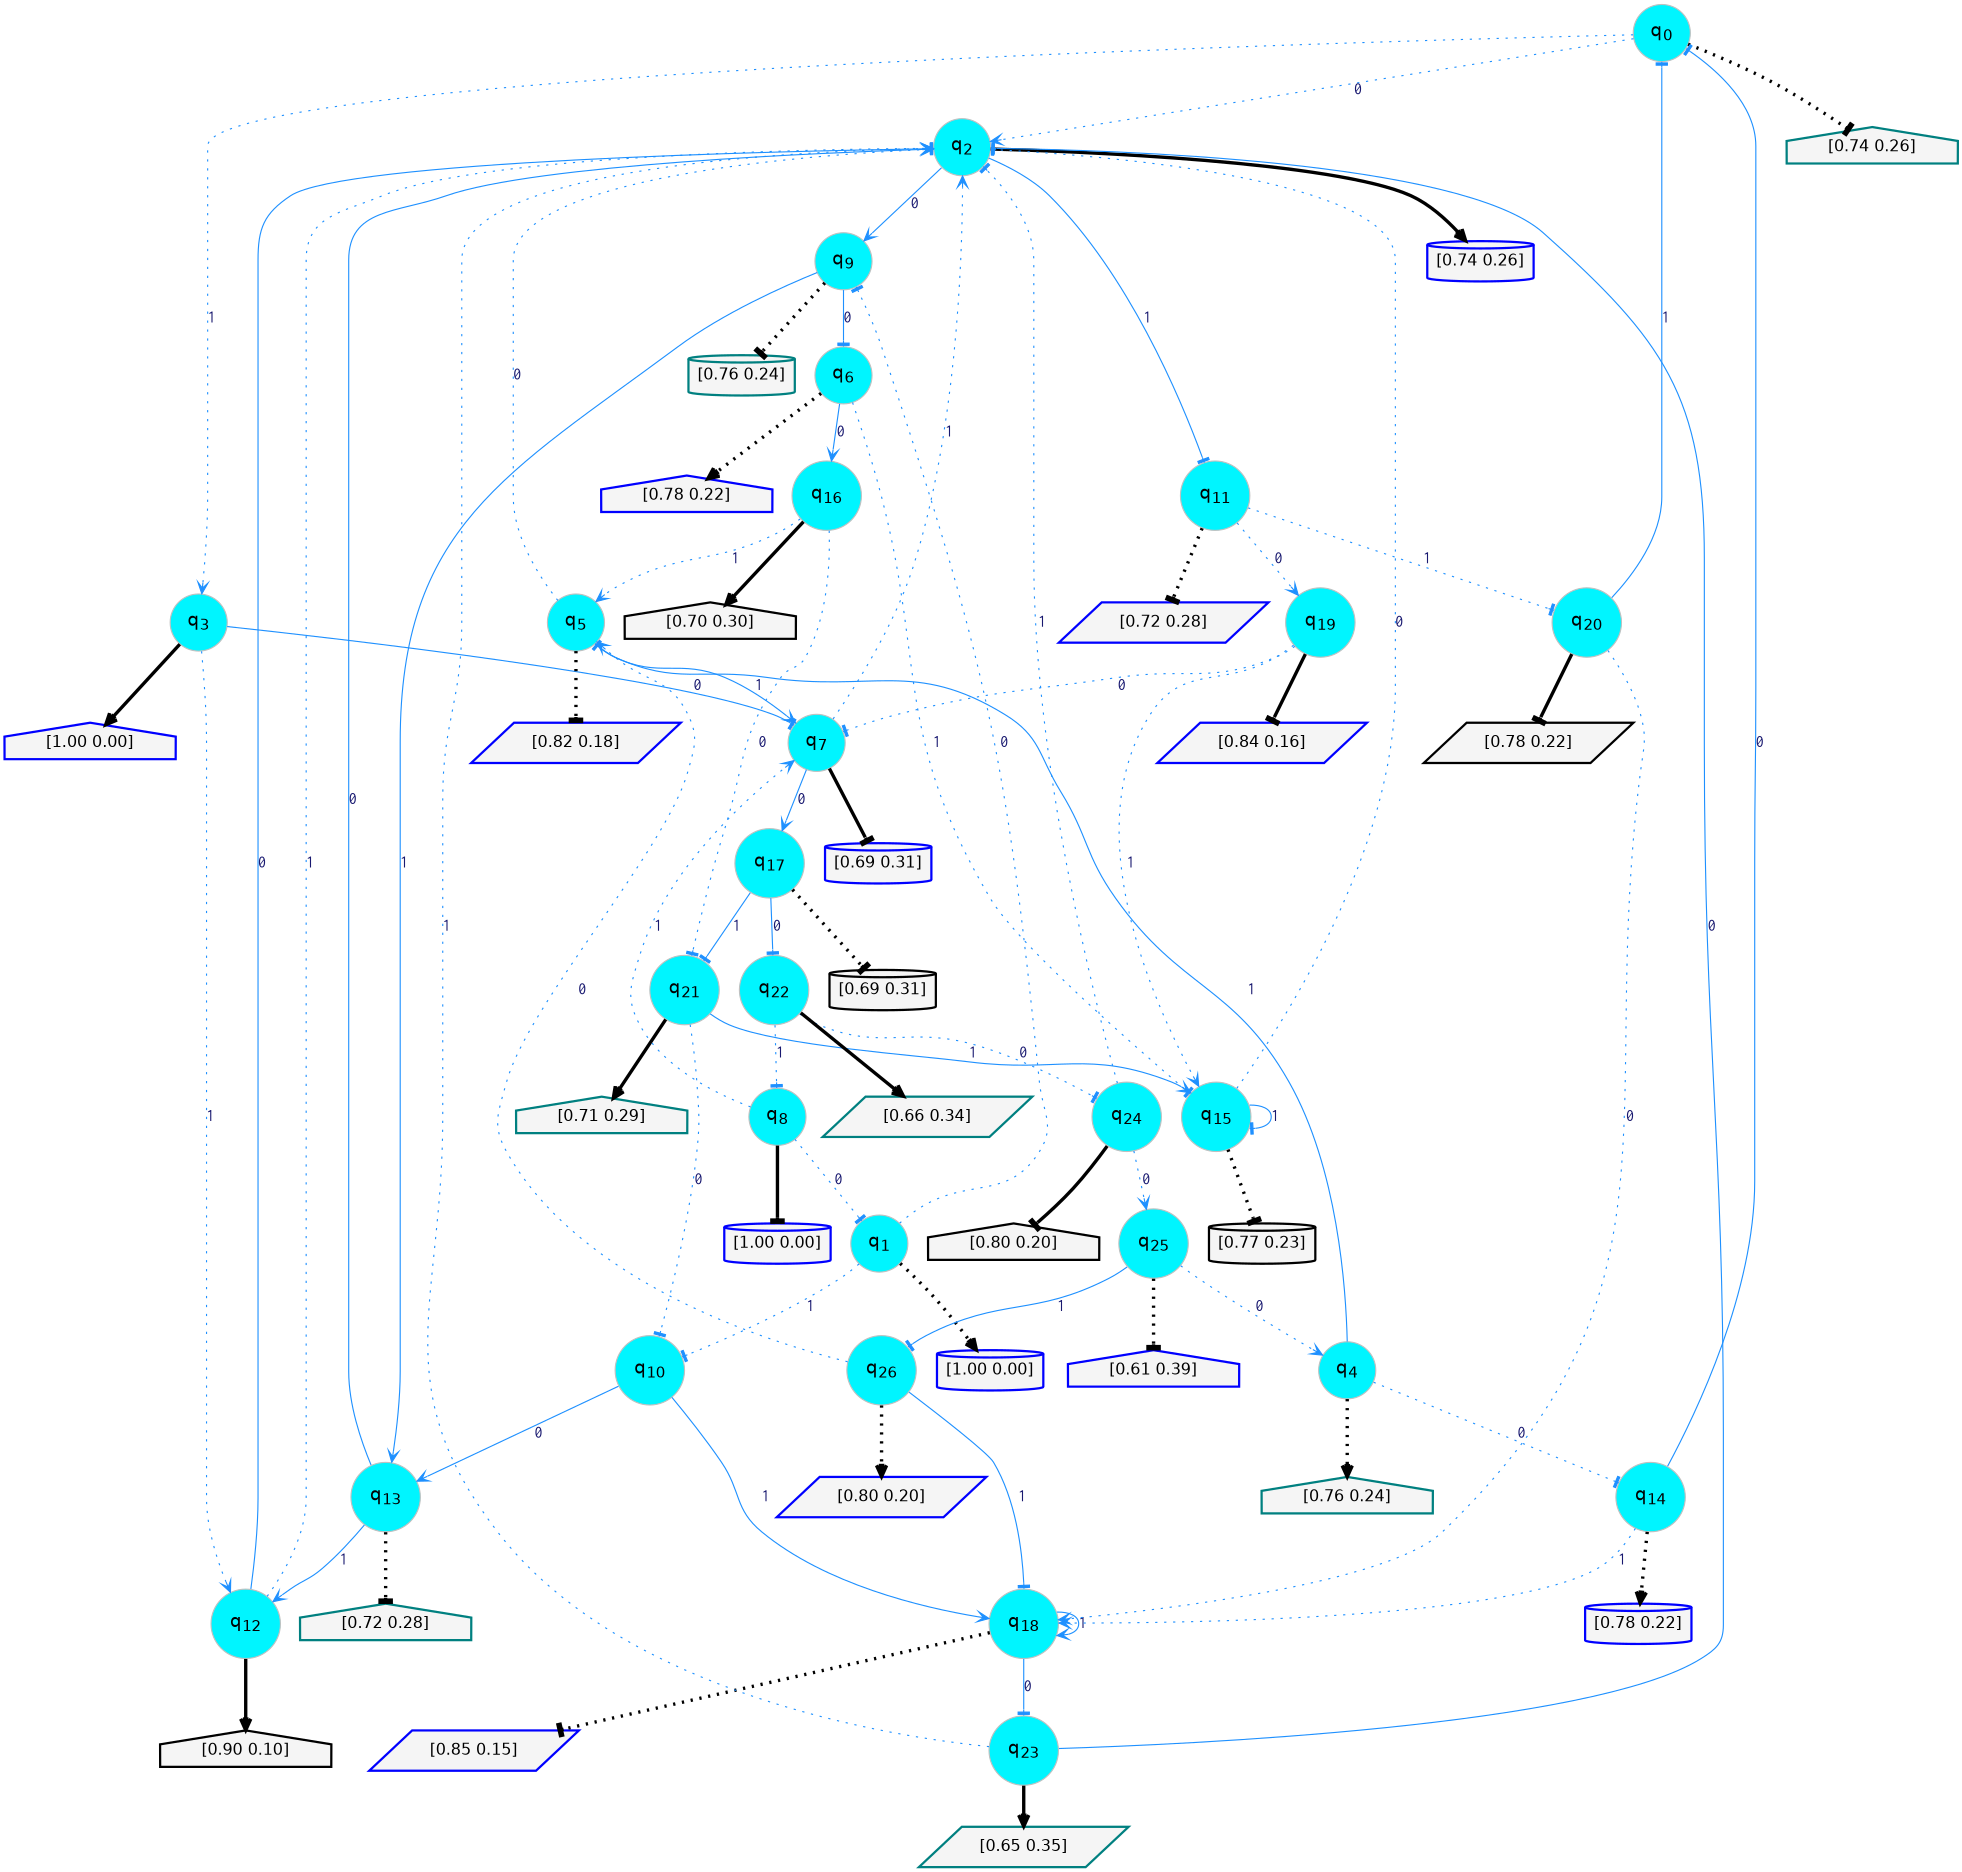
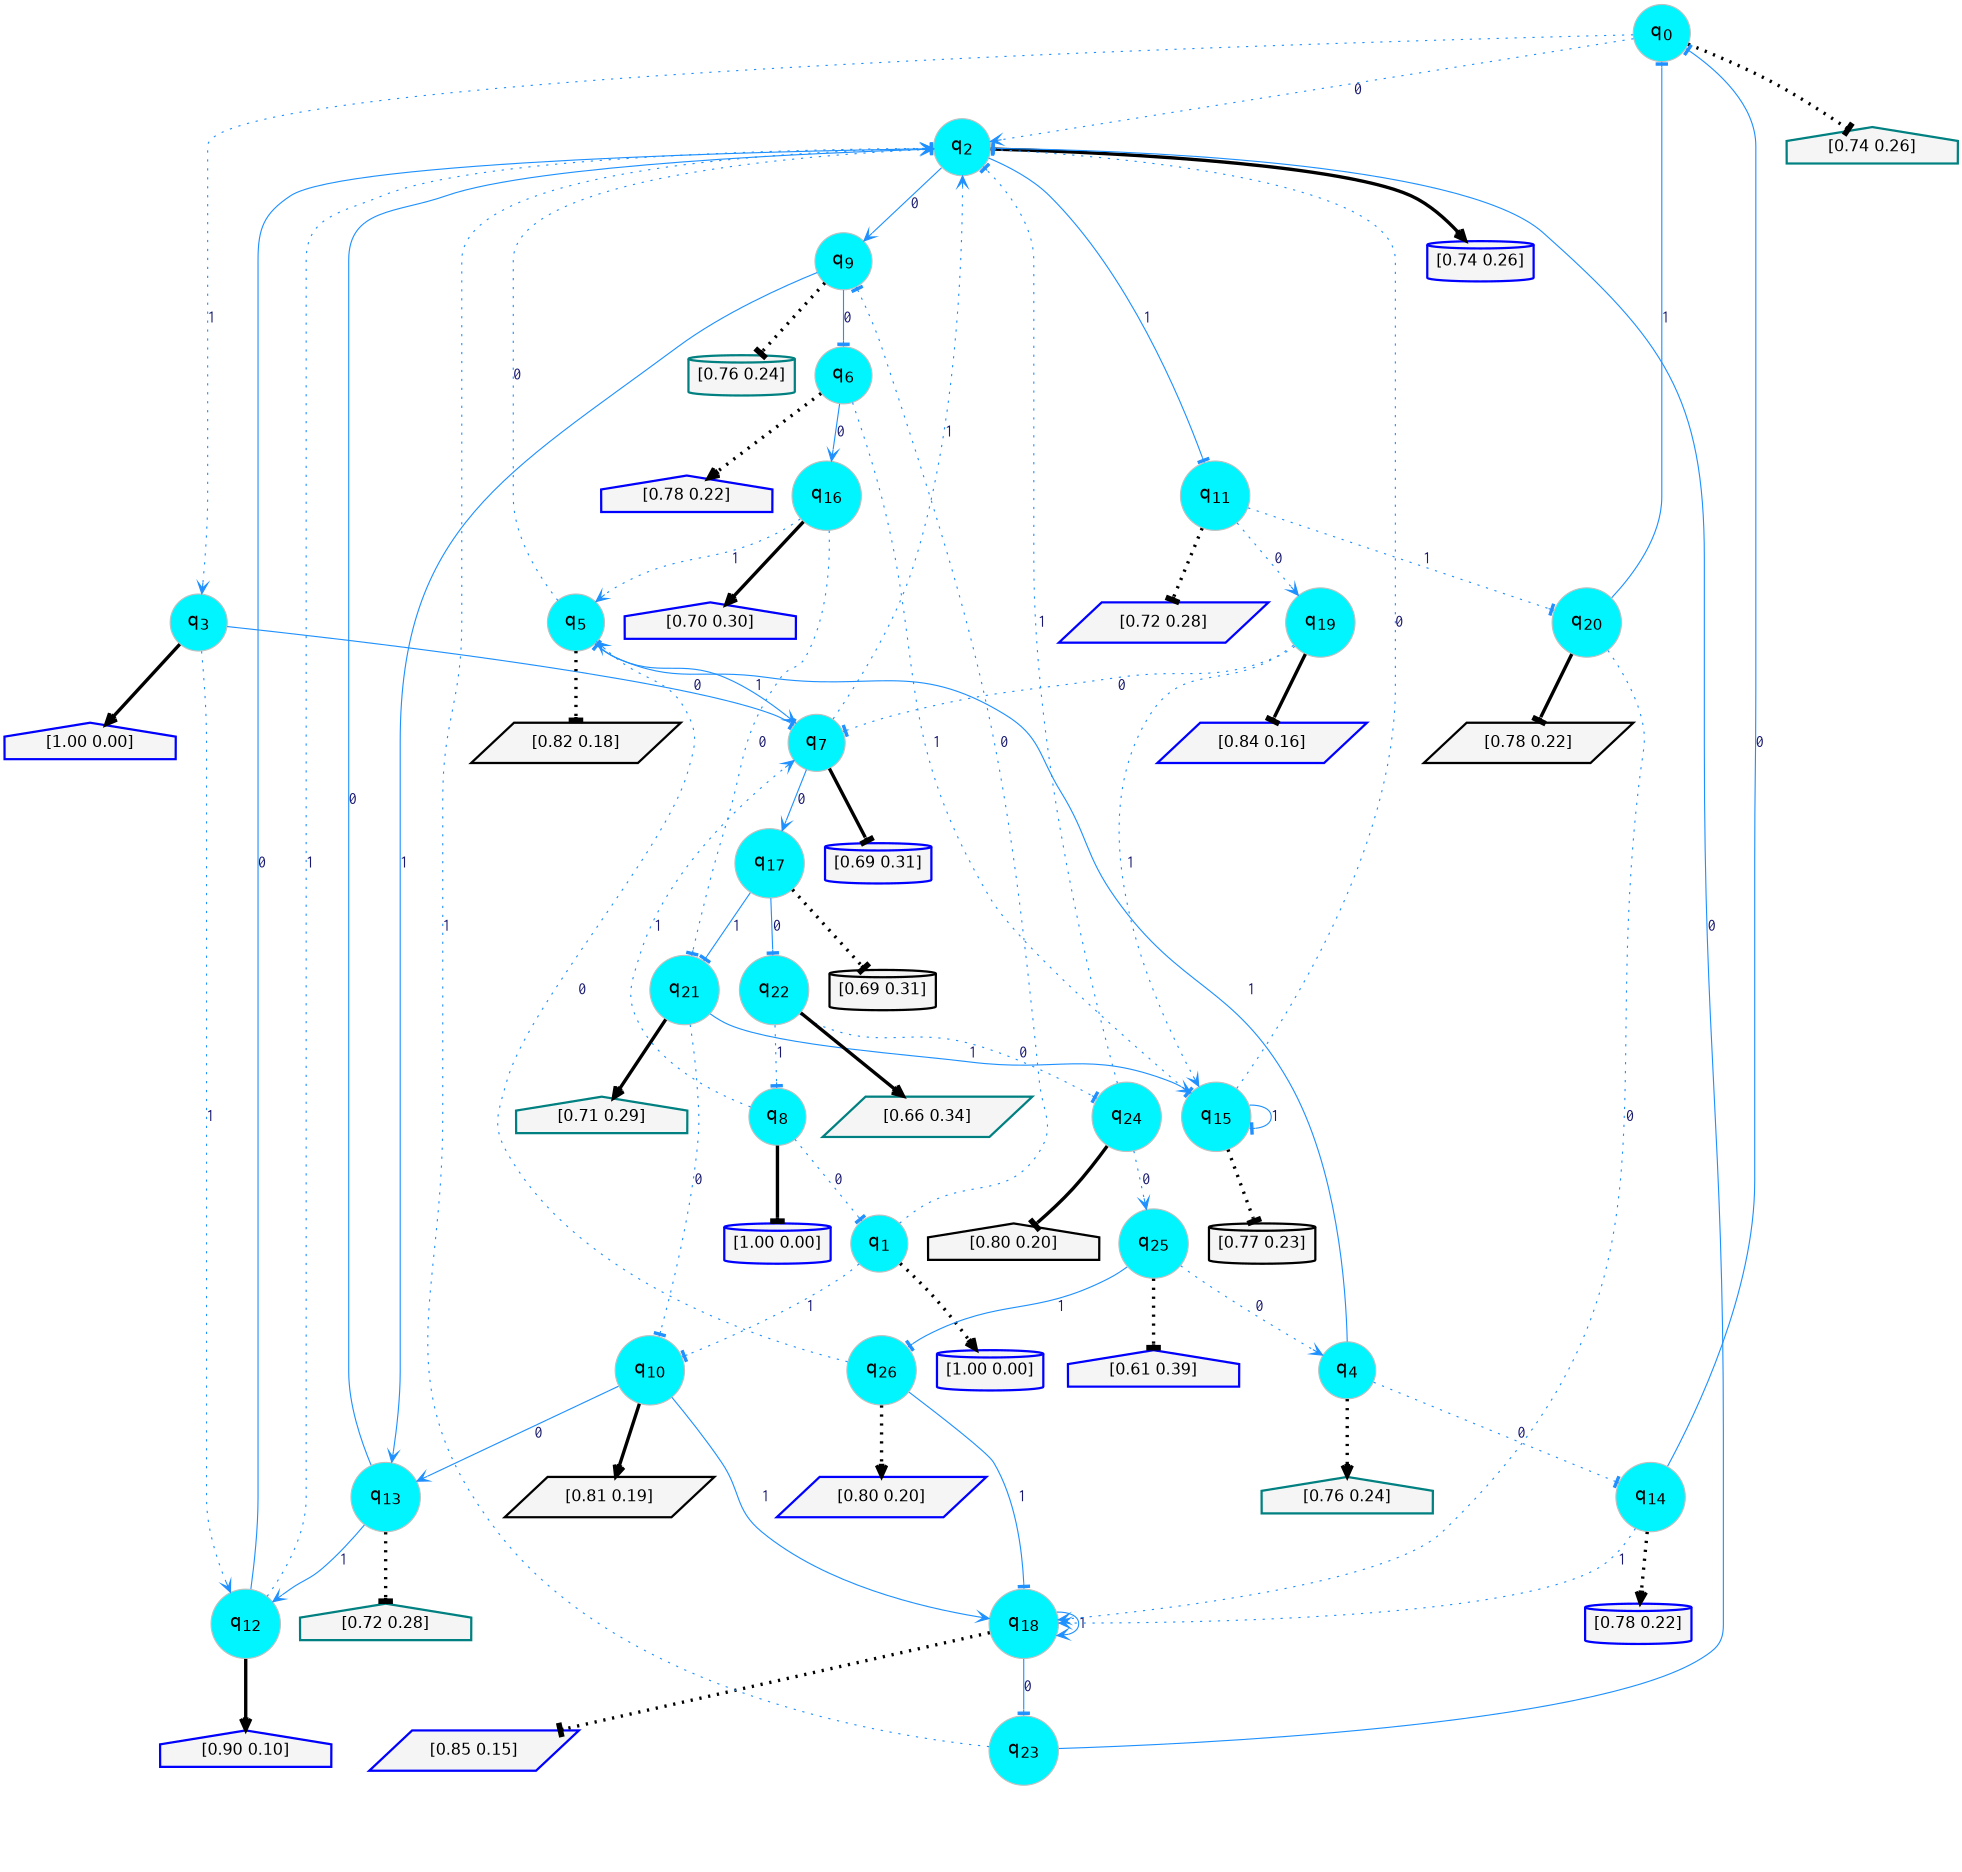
node "[0.70 0.30]": color black -> blue
node "[0.82 0.18]": color blue -> black
node "[0.81 0.19]": added
node "[0.90 0.10]": color black -> blue
node "[0.65 0.35]": removed
